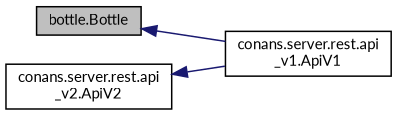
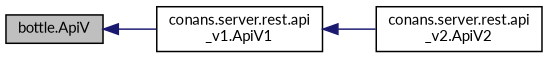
node "bottle.Bottle": label "bottle.Bottle" -> "bottle.ApiV"
edge "conans.server.rest.api _v1.ApiV1" -> "conans.server.rest.api _v2.ApiV2": reversed
